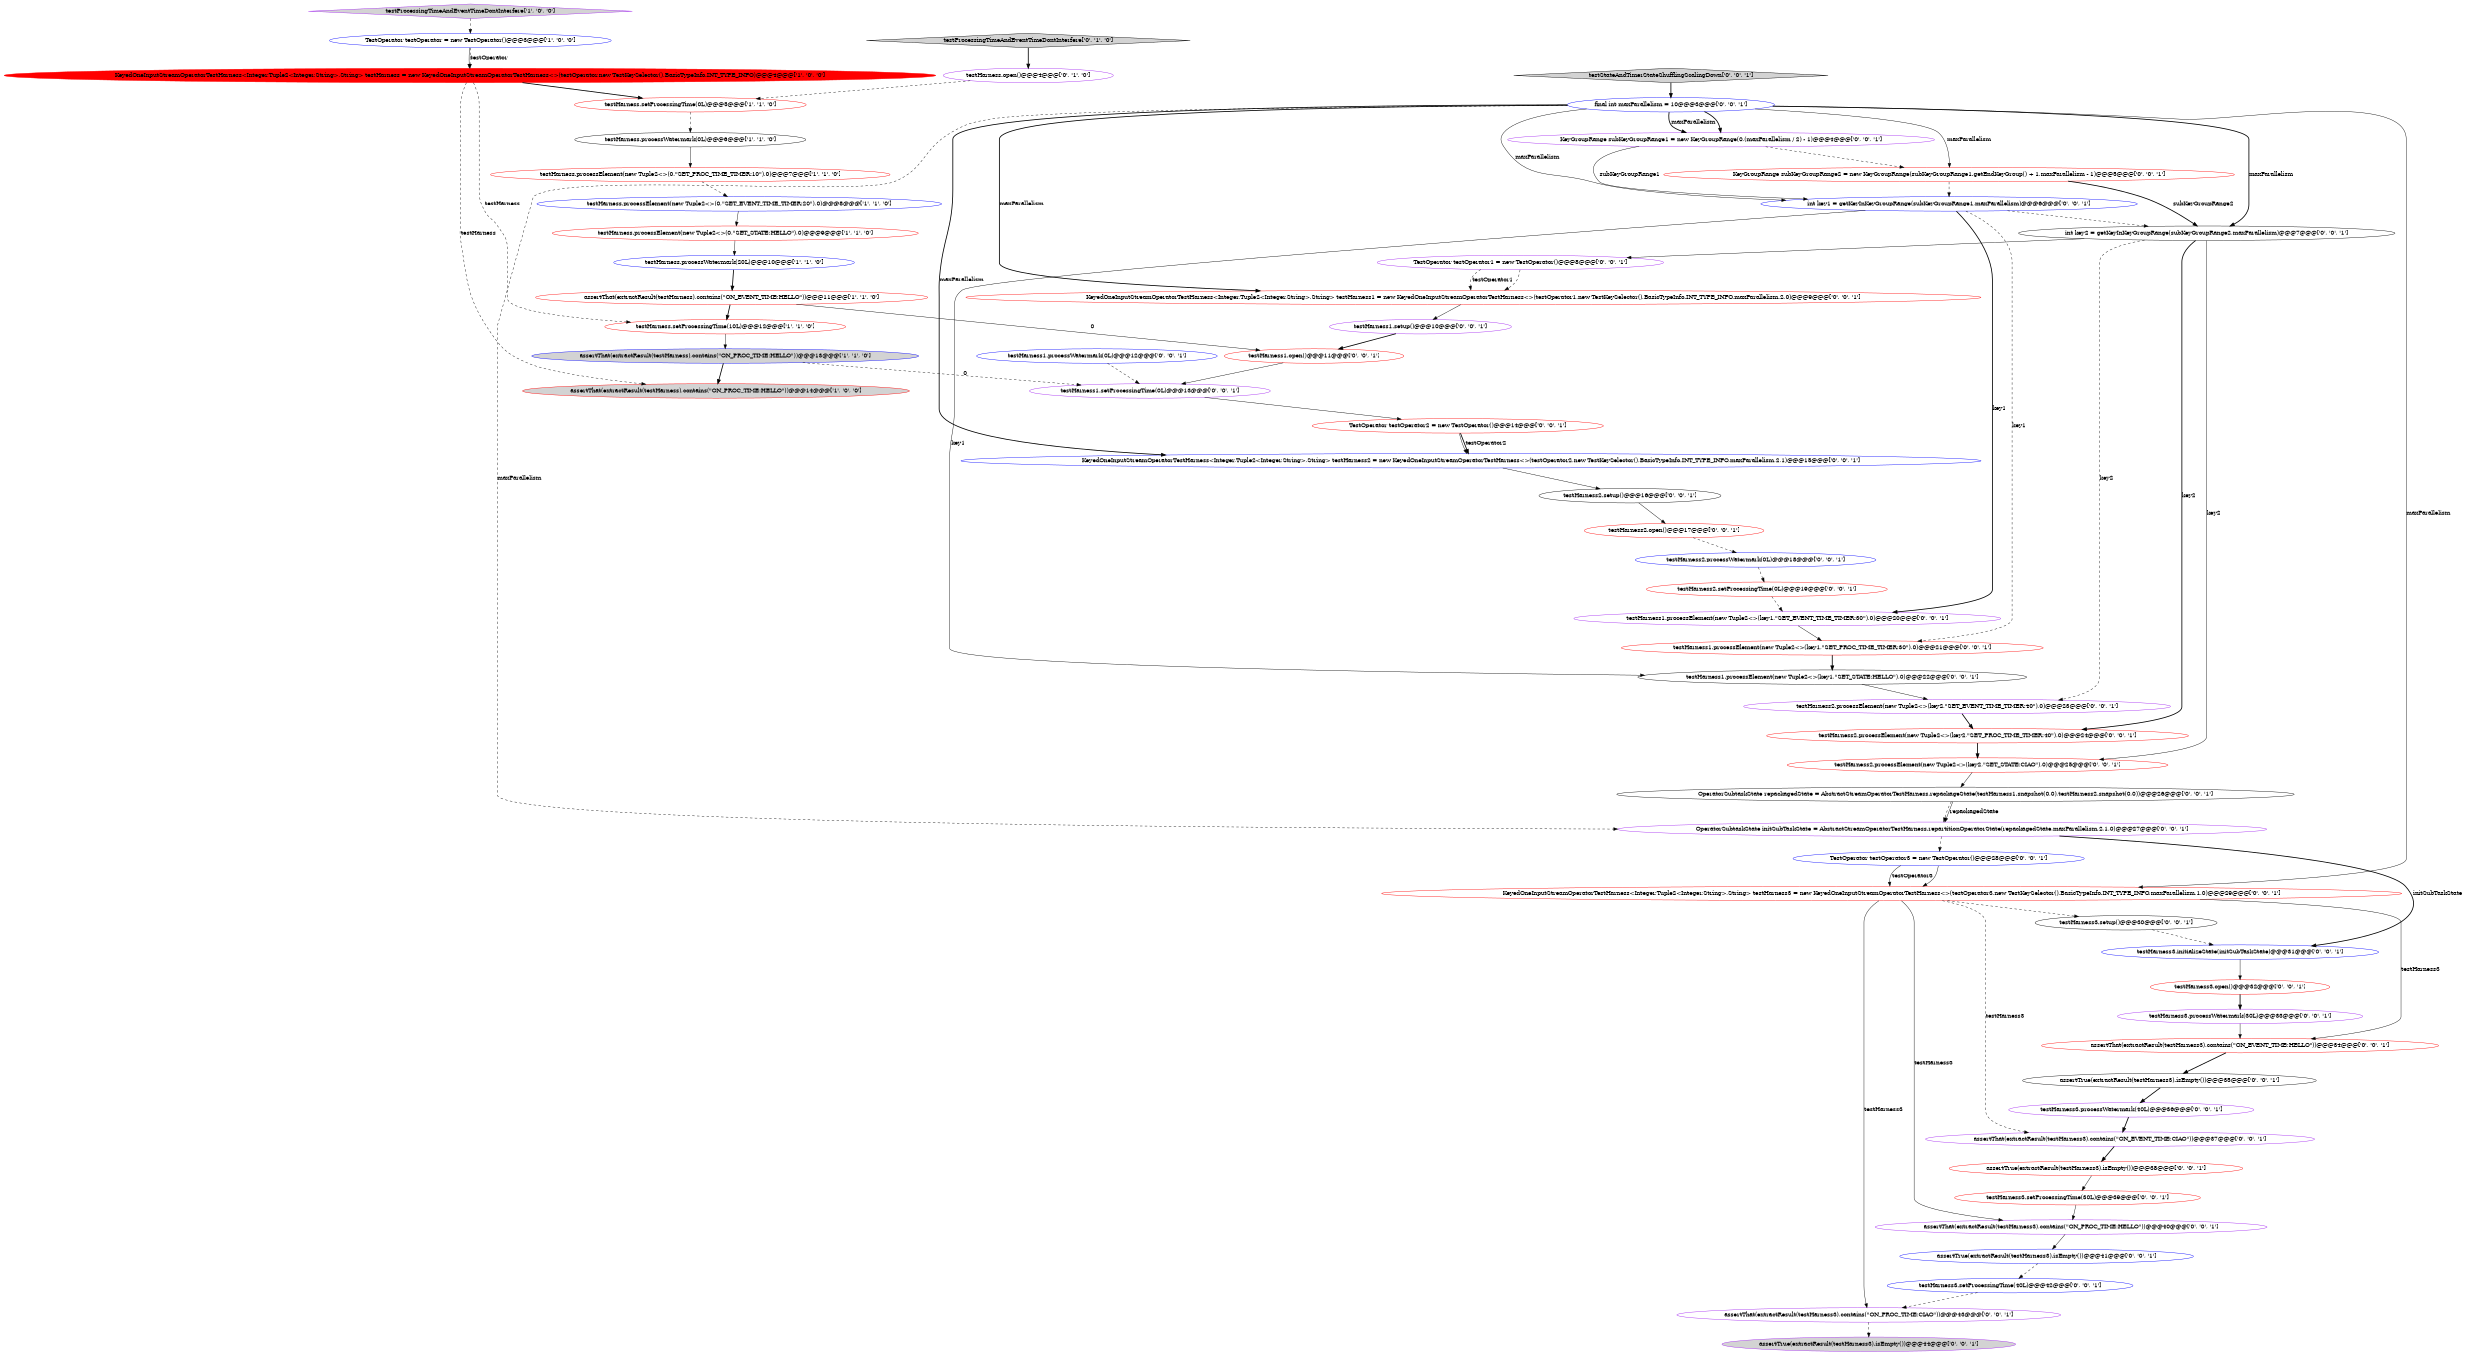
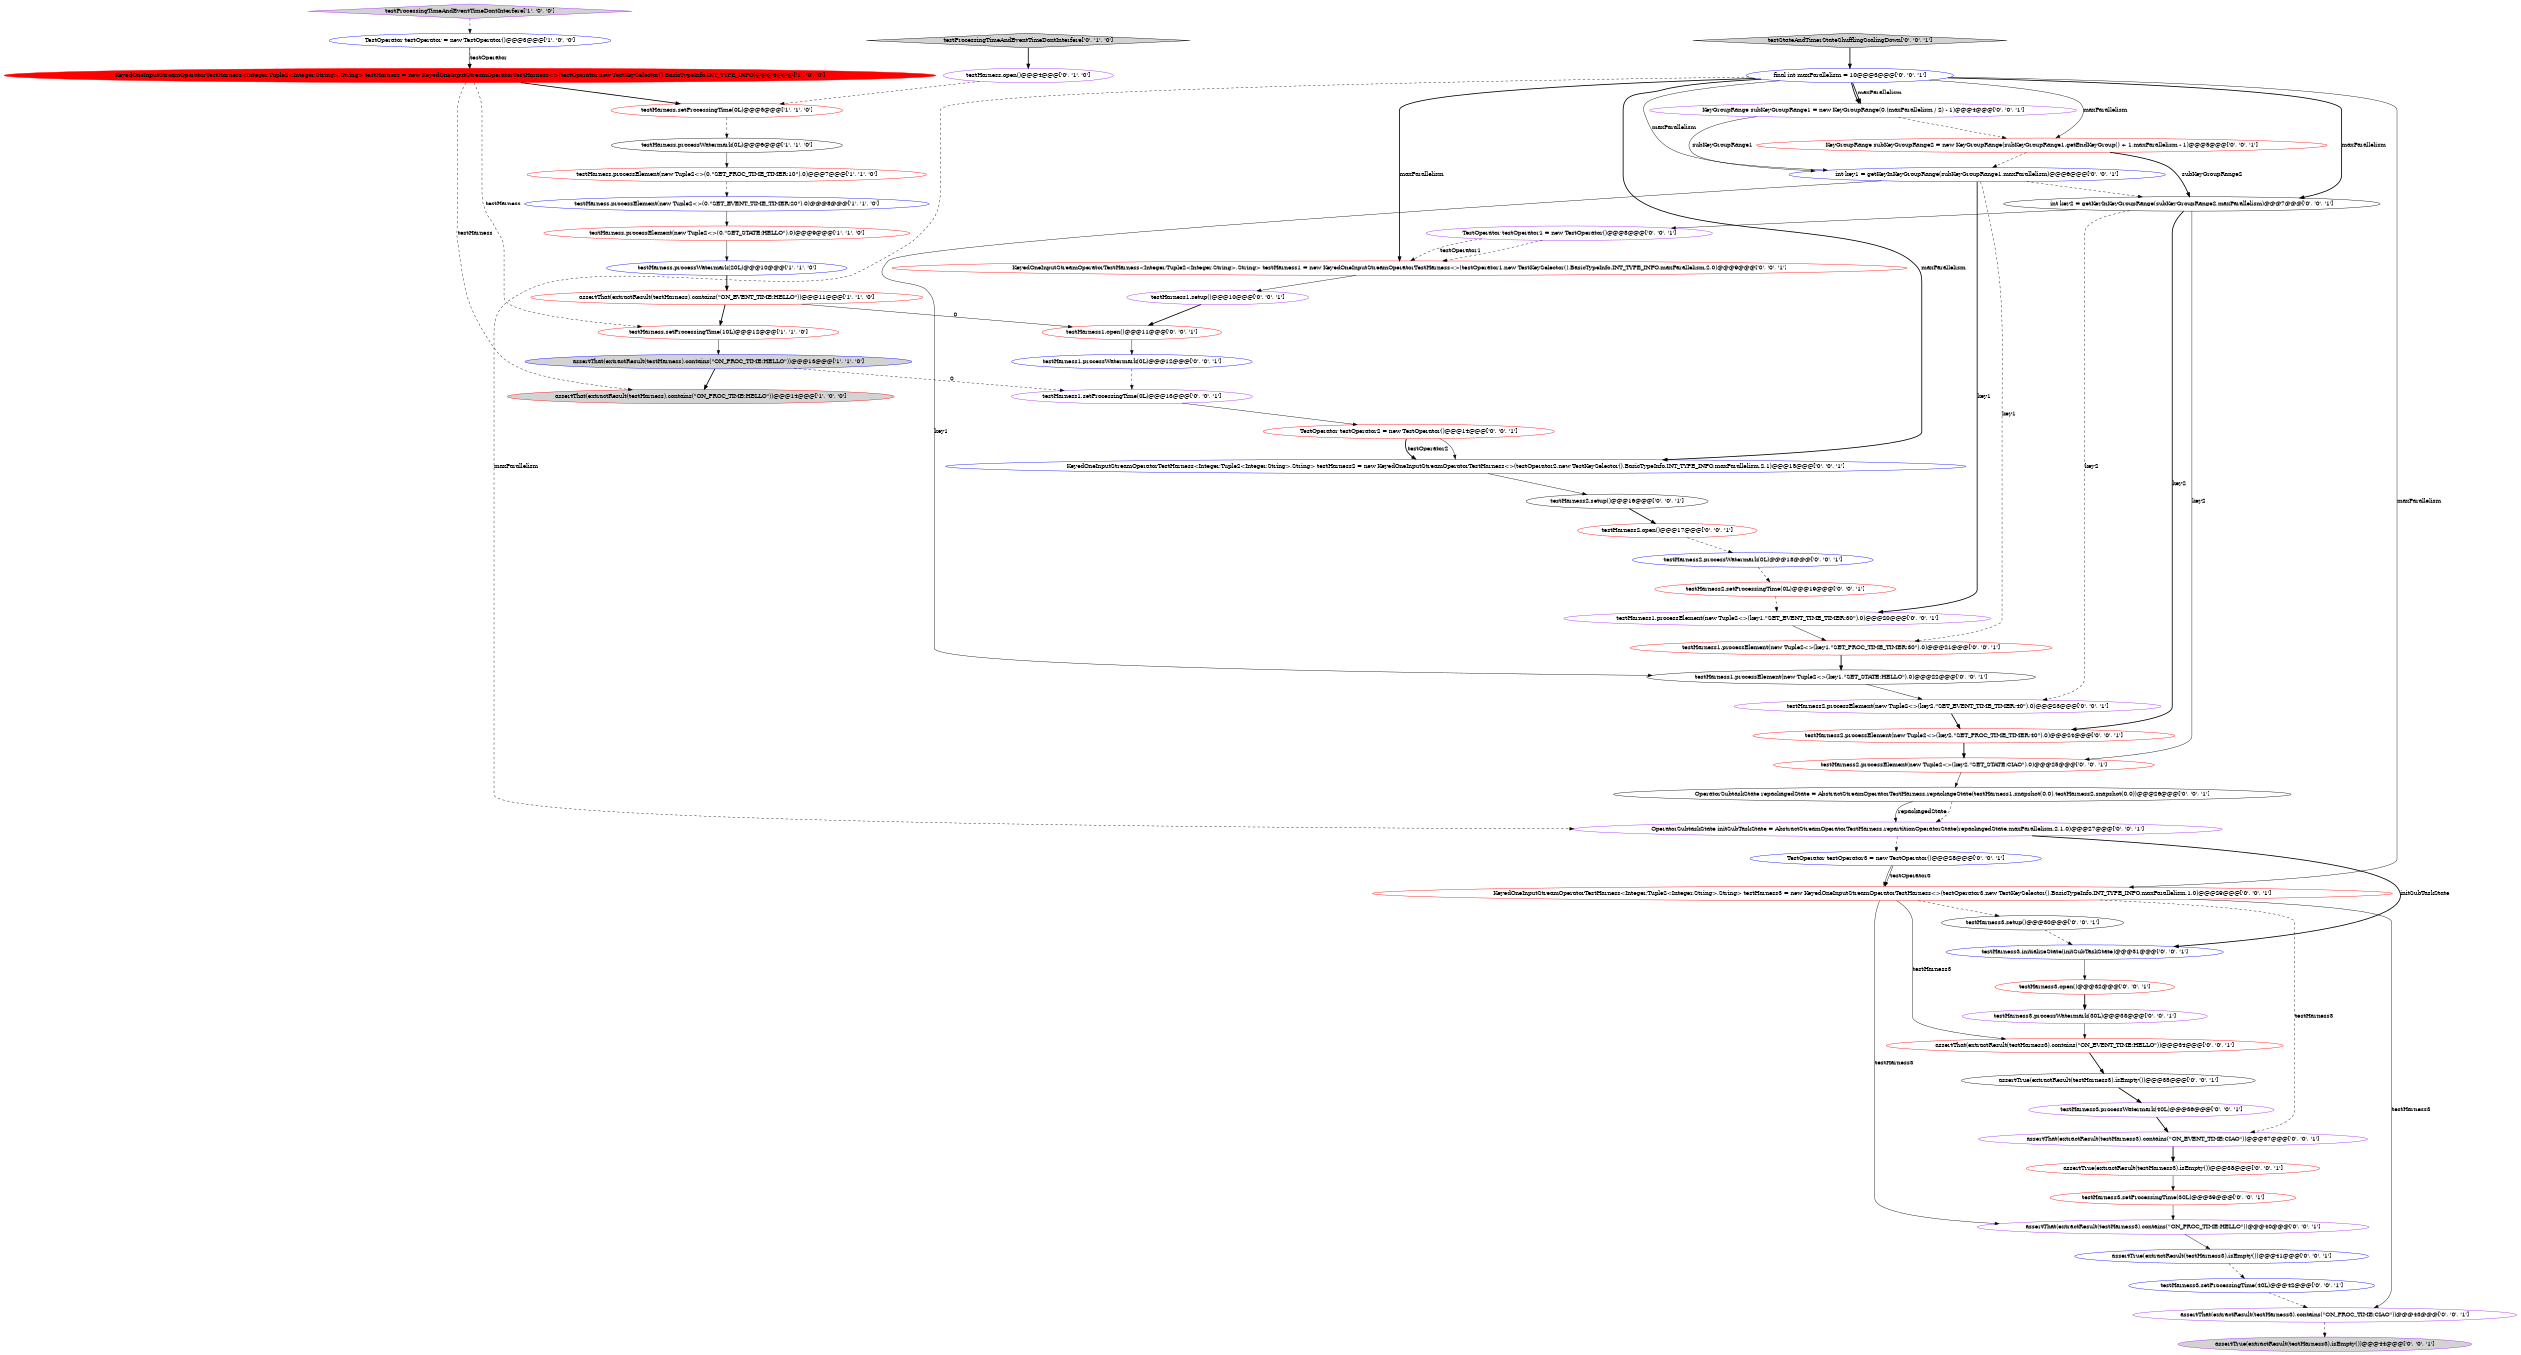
edge "testHarness1.open()@@@11@@@['0', '0', '1']" -> "testHarness1.setProcessingTime(0L)@@@13@@@['0', '0', '1']": now "testHarness1.open()@@@11@@@['0', '0', '1']" -> "testHarness1.processWatermark(0L)@@@12@@@['0', '0', '1']"
edge "testHarness2.setup()@@@16@@@['0', '0', '1']" -> "testHarness2.open()@@@17@@@['0', '0', '1']": style solid -> bold
